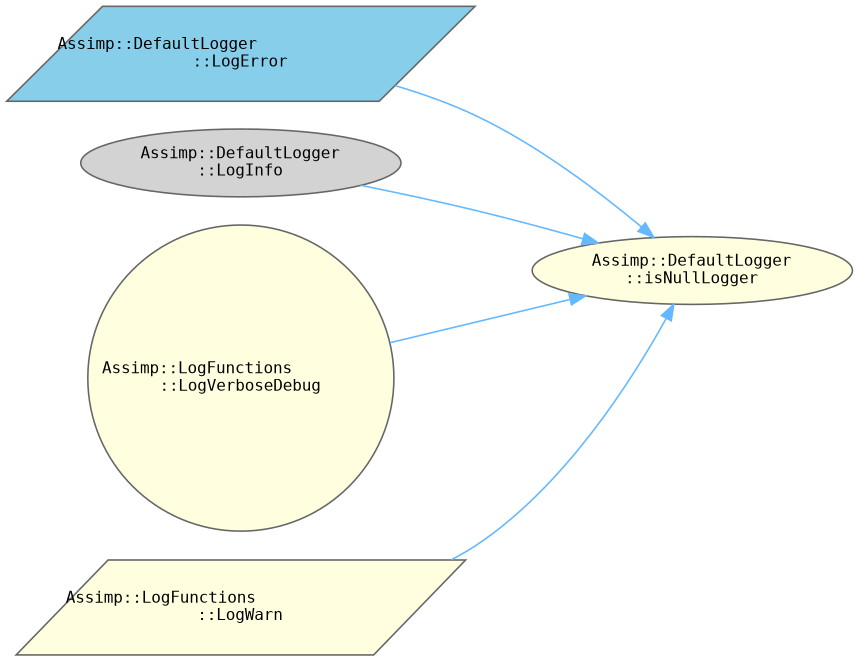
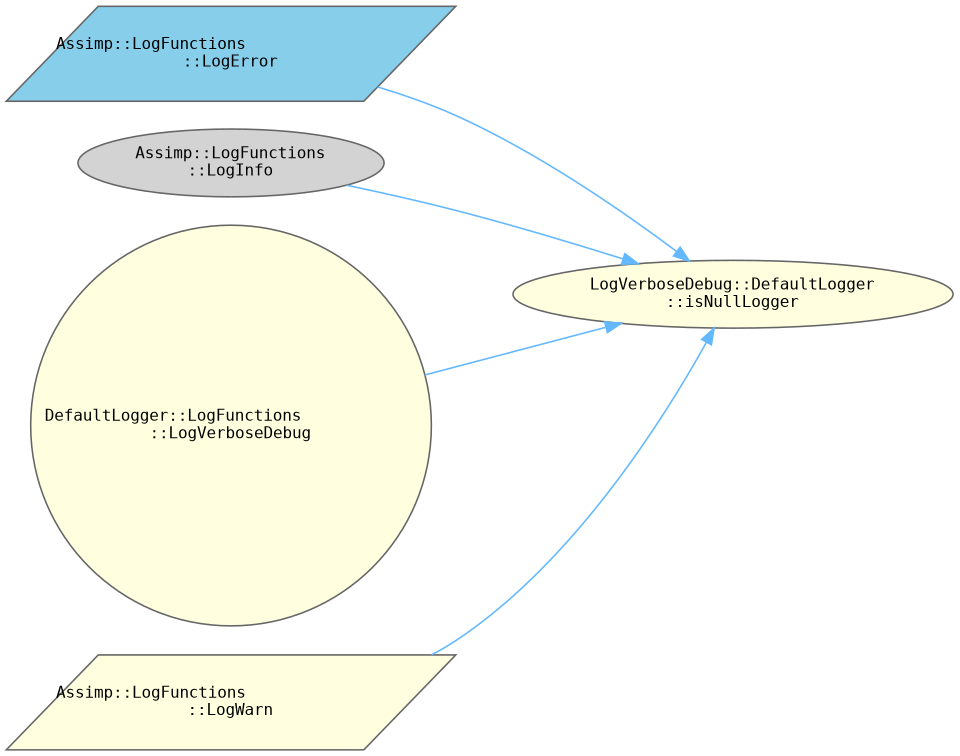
node "Assimp::DefaultLogger ::LogError": label "Assimp::DefaultLogger ::LogError" -> "Assimp::LogFunctions ::LogError"
node "Assimp::DefaultLogger ::LogInfo": label "Assimp::DefaultLogger ::LogInfo" -> "Assimp::LogFunctions ::LogInfo"
node "Assimp::DefaultLogger ::isNullLogger": label "Assimp::DefaultLogger ::isNullLogger" -> "LogVerboseDebug::DefaultLogger ::isNullLogger"
node "Assimp::LogFunctions ::LogVerboseDebug": label "Assimp::LogFunctions ::LogVerboseDebug" -> "DefaultLogger::LogFunctions ::LogVerboseDebug"
